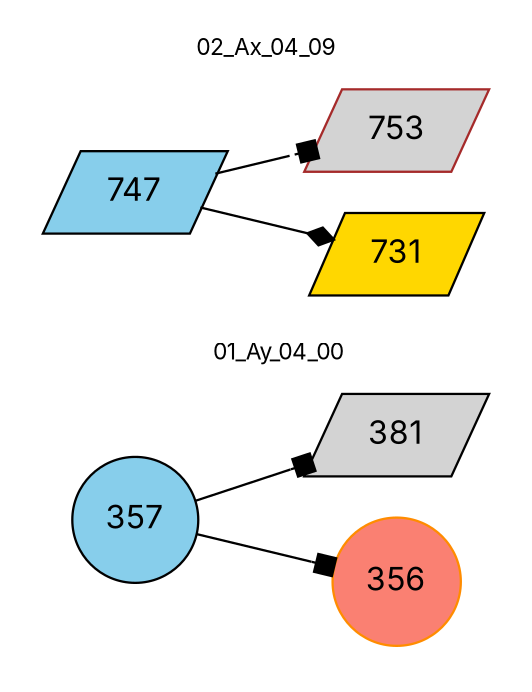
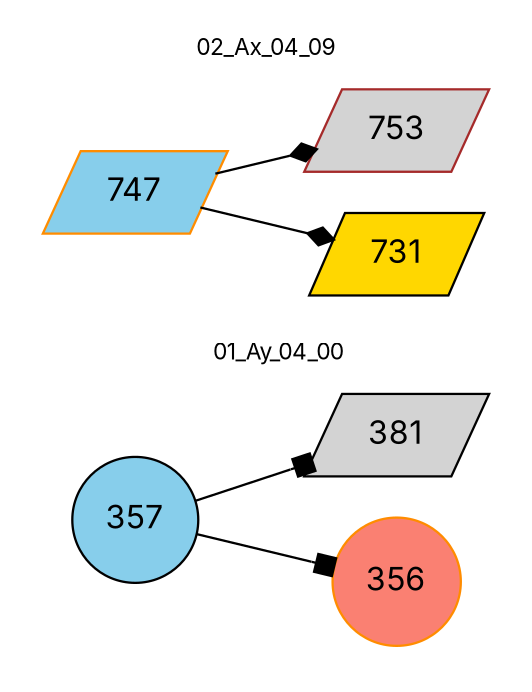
edge "747" -> "753": arrowhead box -> diamond
node "747": color black -> darkorange
